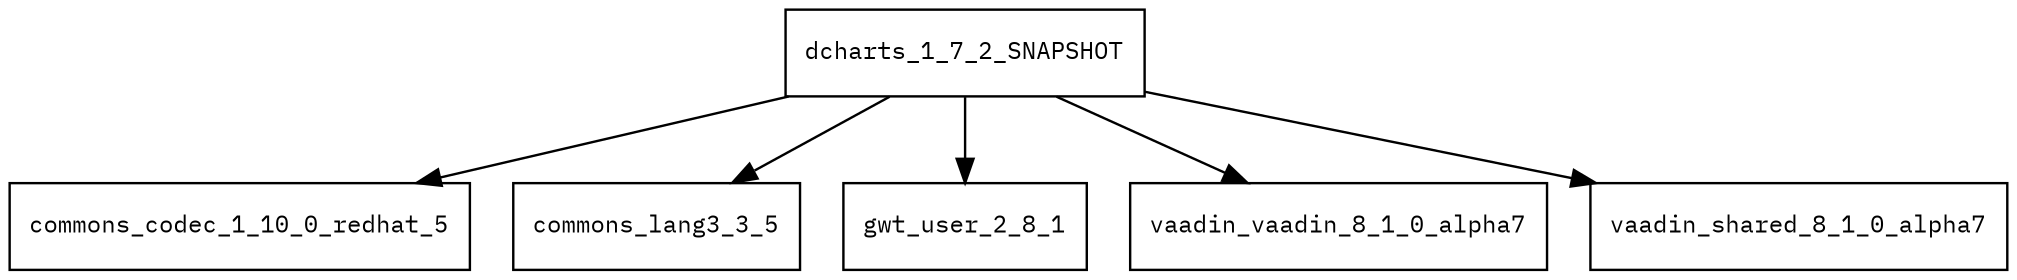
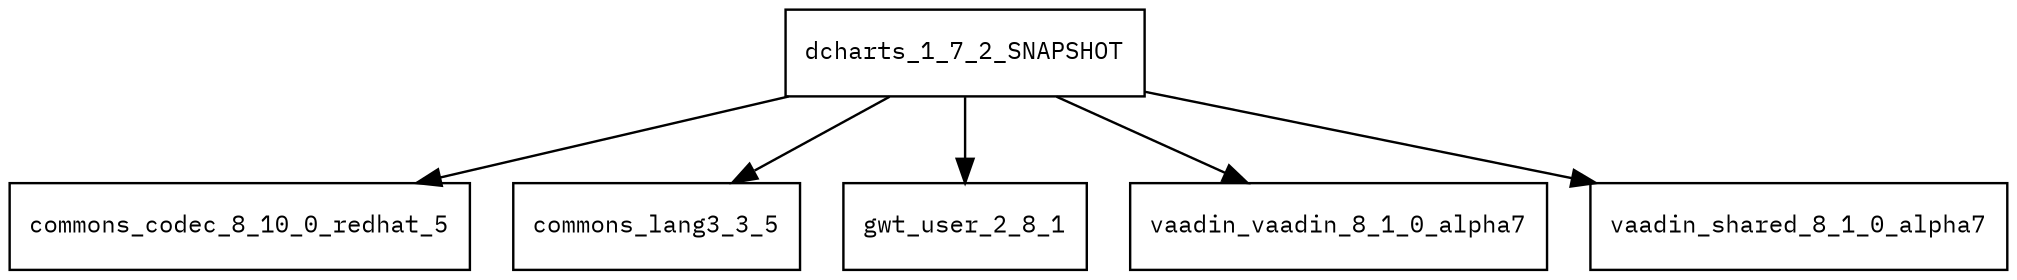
node "commons_codec_1_10_0_redhat_5": label "commons_codec_1_10_0_redhat_5" -> "commons_codec_8_10_0_redhat_5"
